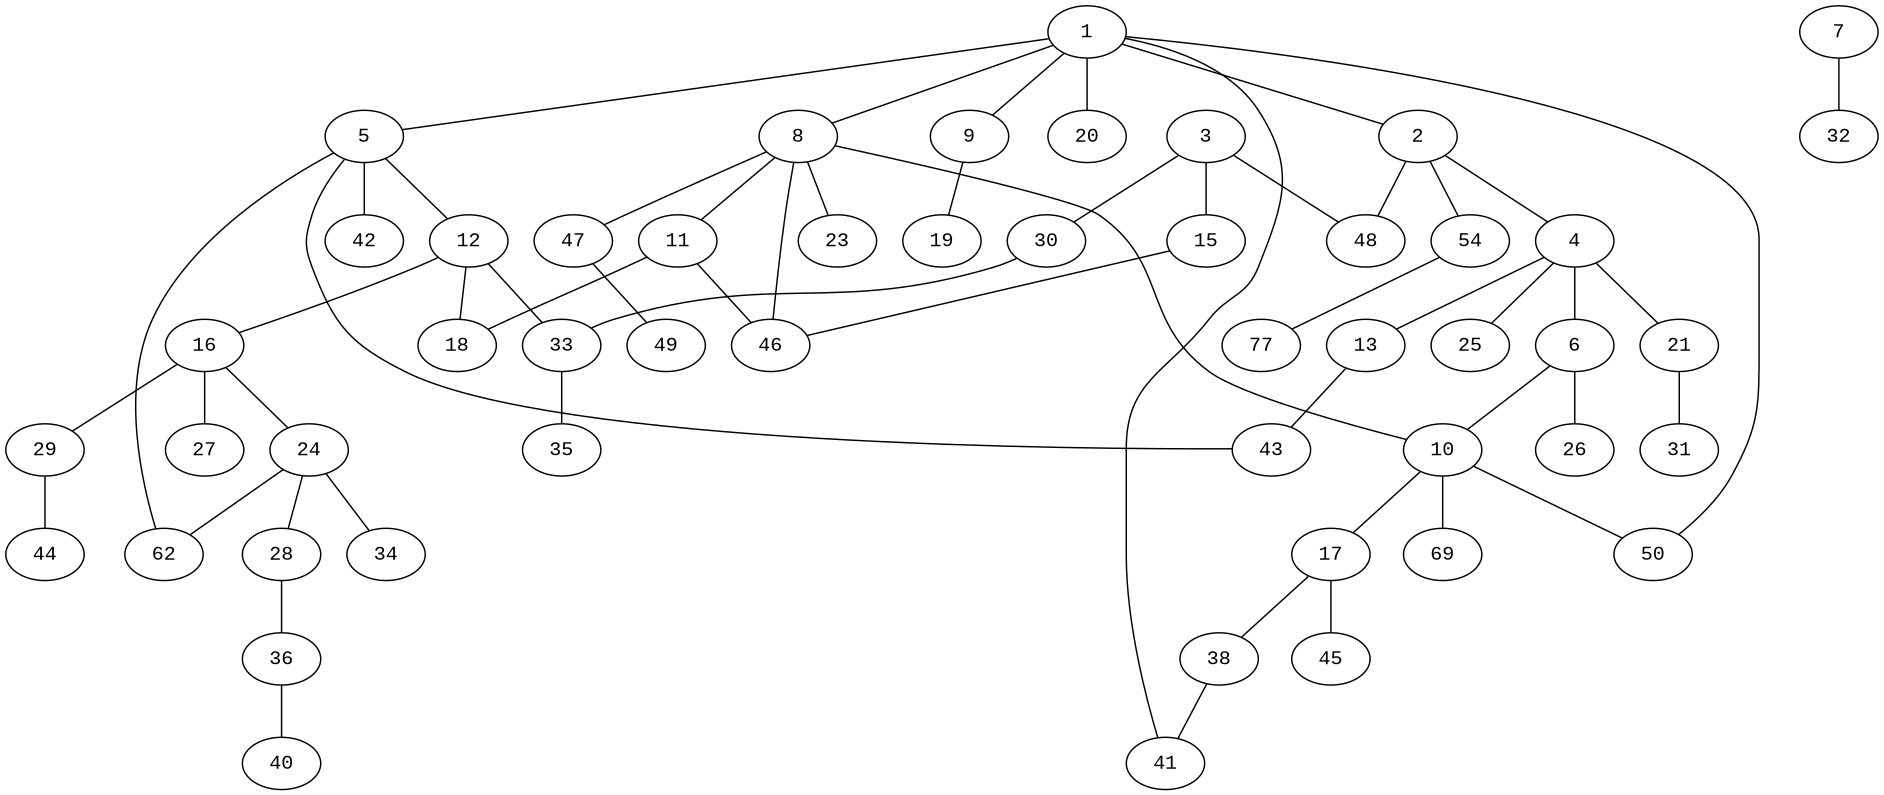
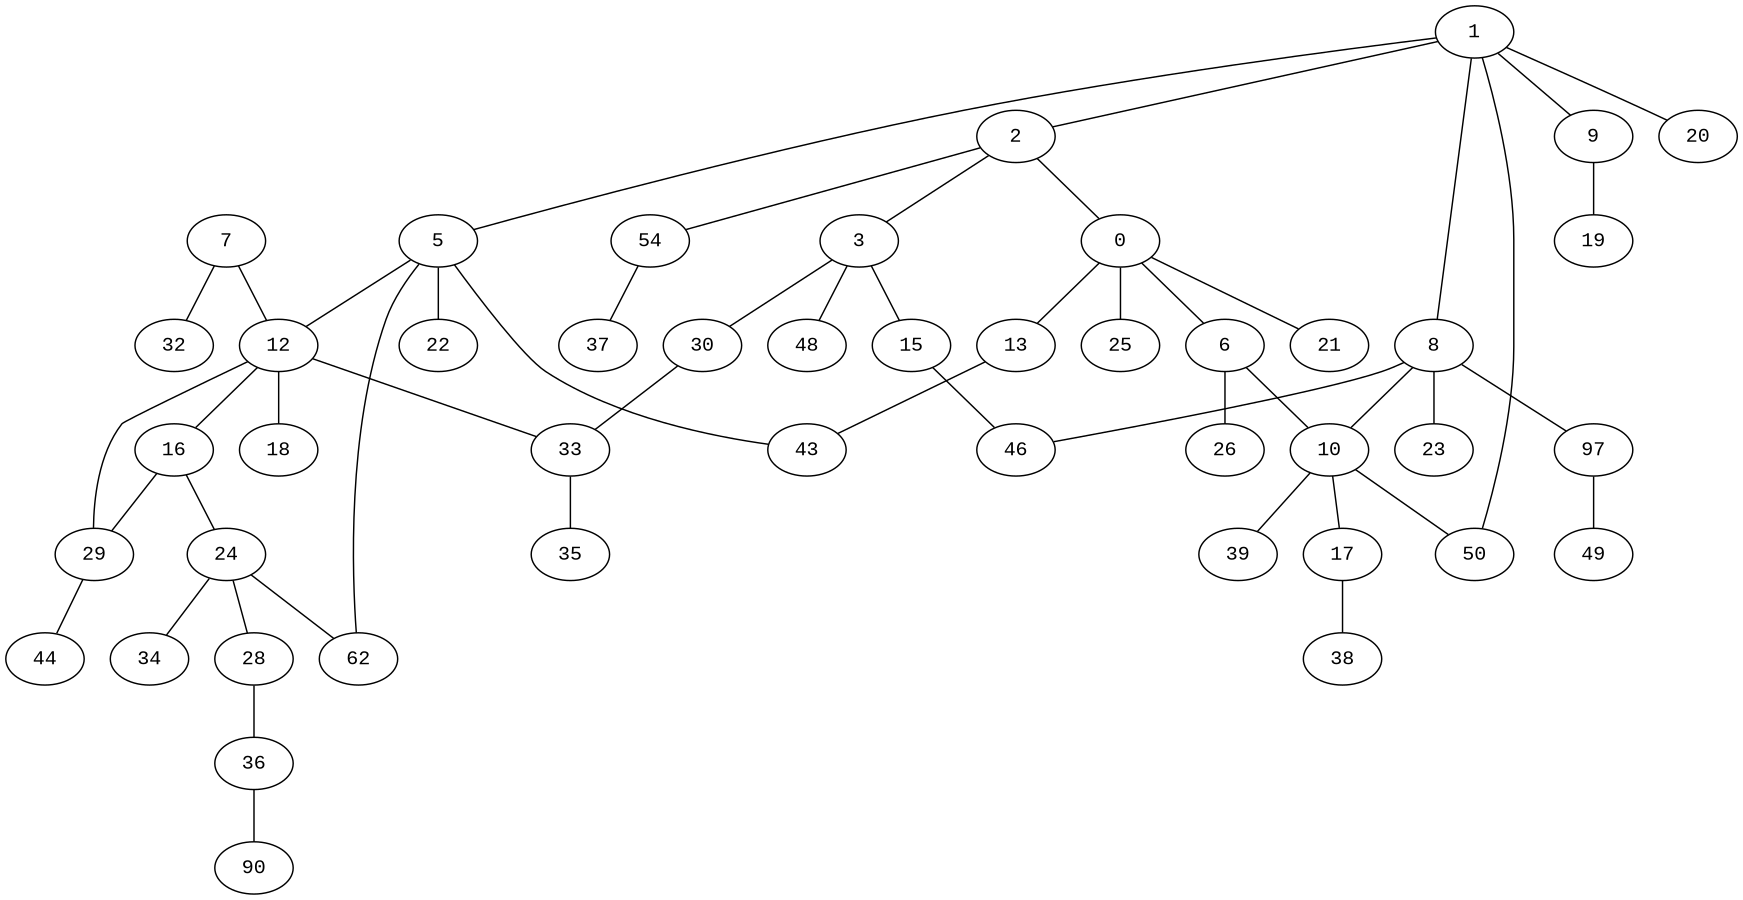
edge "2" -- "48": now "2" -- "3"
node "42": label "42" -> "22"
node "47": label "47" -> "97"
node "11": removed
node "4": label "4" -> "0"
edge "7" -- "12": added
node "77": label "77" -> "37"
edge "12" -- "29": added
node "27": removed
node "31": removed
node "69": label "69" -> "39"
node "45": removed
node "40": label "40" -> "90"
node "41": removed
